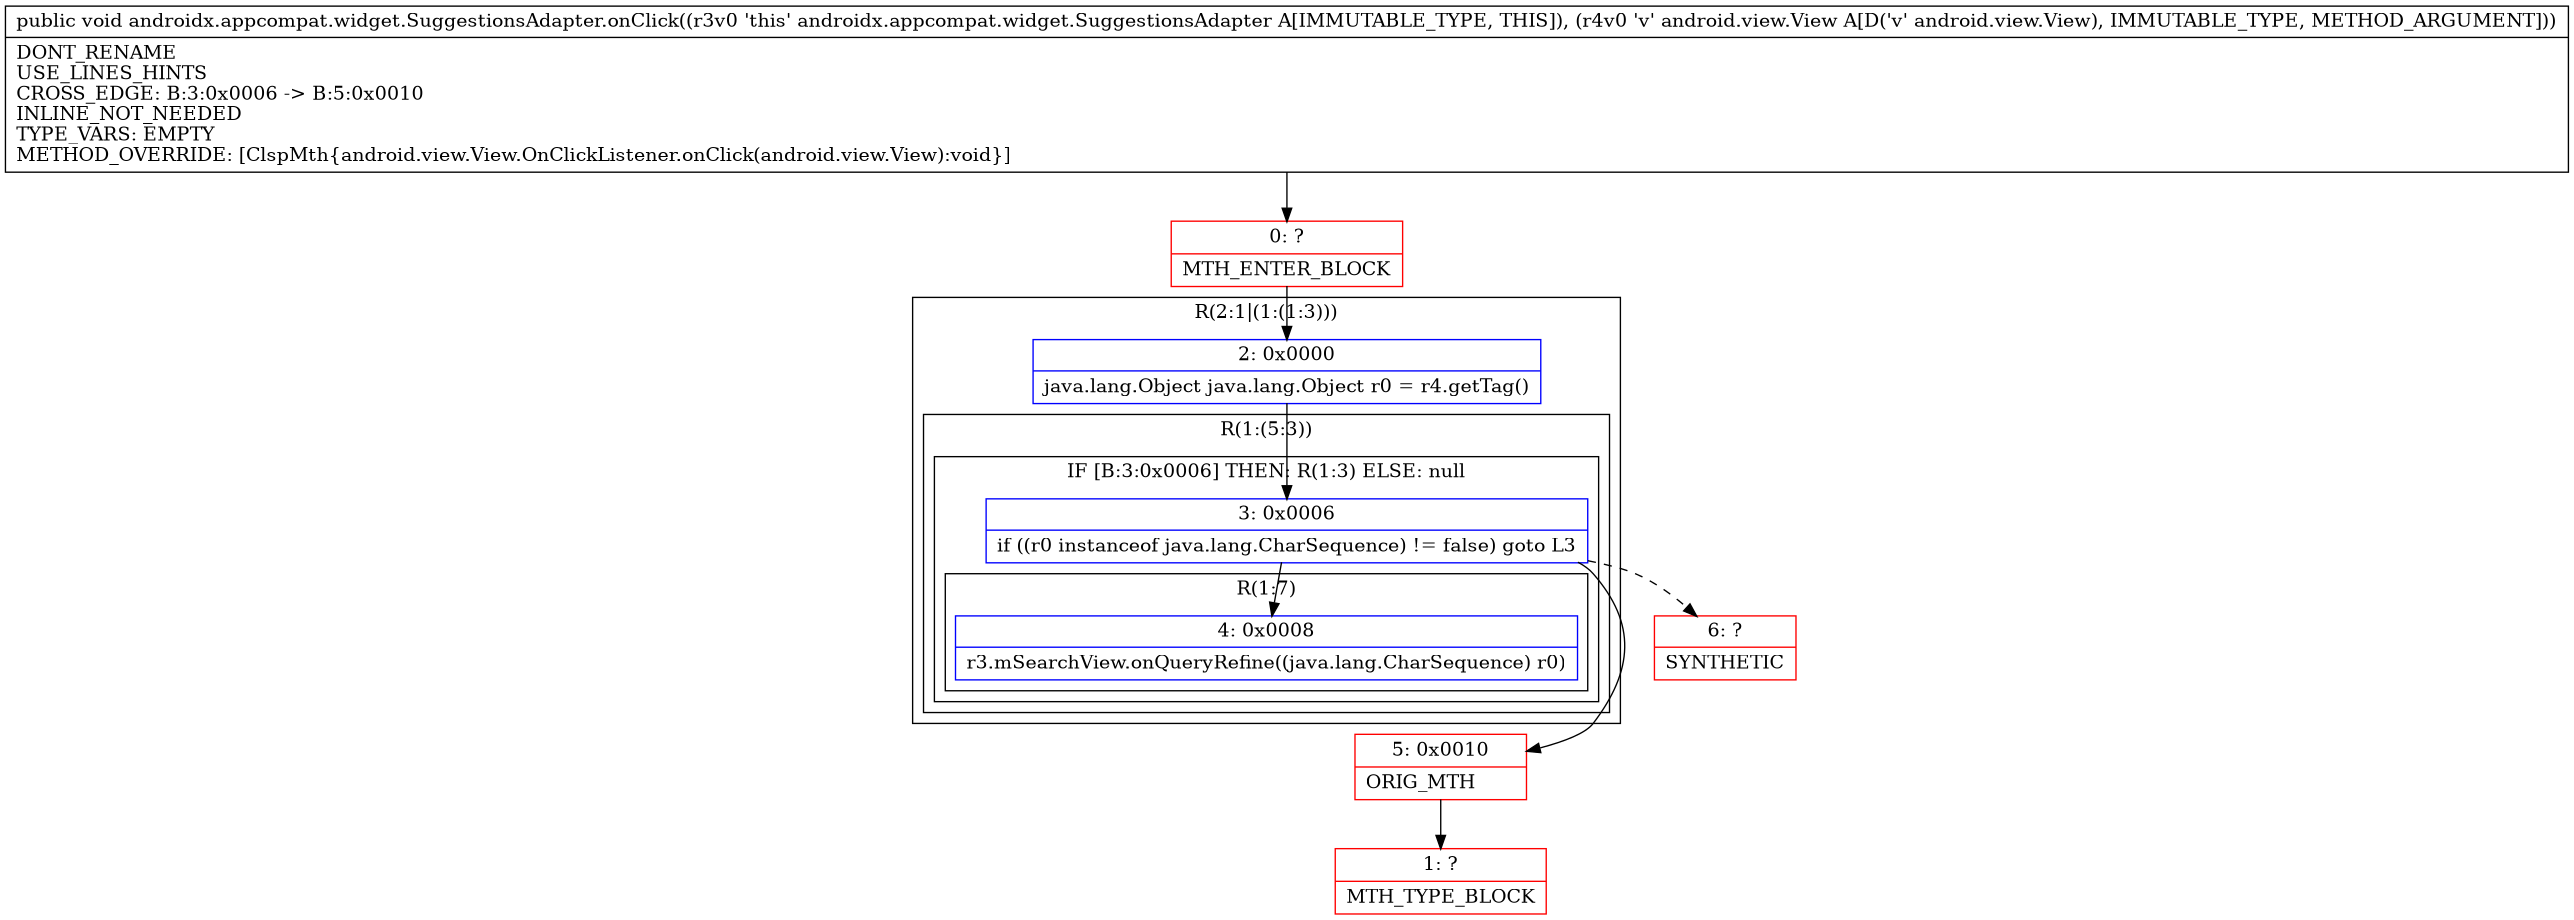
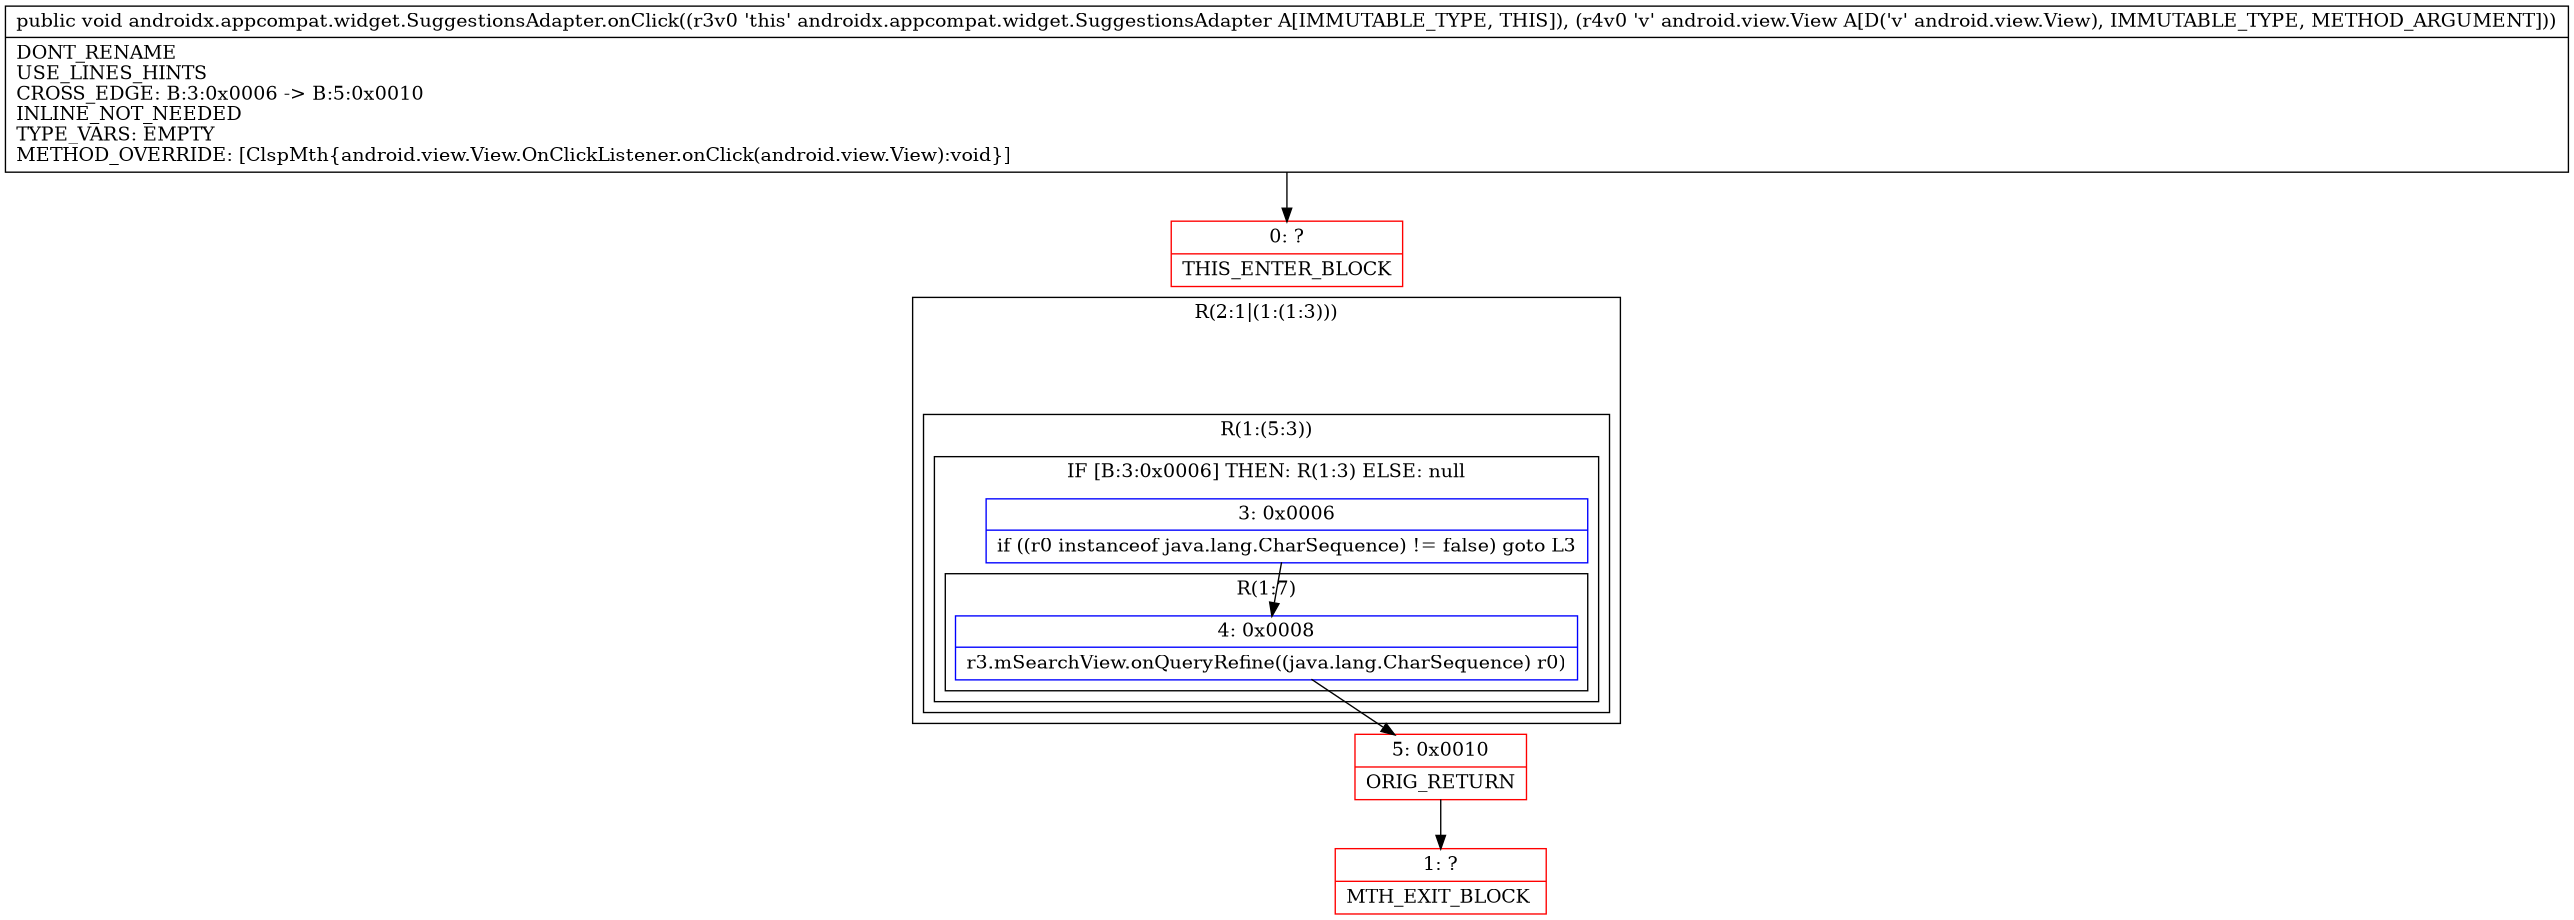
node "0: ?": text "MTH_ENTER_BLOCK" -> "THIS_ENTER_BLOCK"
node "2: 0x0000": removed
node "6: ?": removed
edge "3: 0x0006" -> "5: 0x0010": now "4: 0x0008" -> "5: 0x0010"
node "5: 0x0010": text "ORIG_MTH" -> "ORIG_RETURN"
node "1: ?": text "MTH_TYPE_BLOCK" -> "MTH_EXIT_BLOCK"
